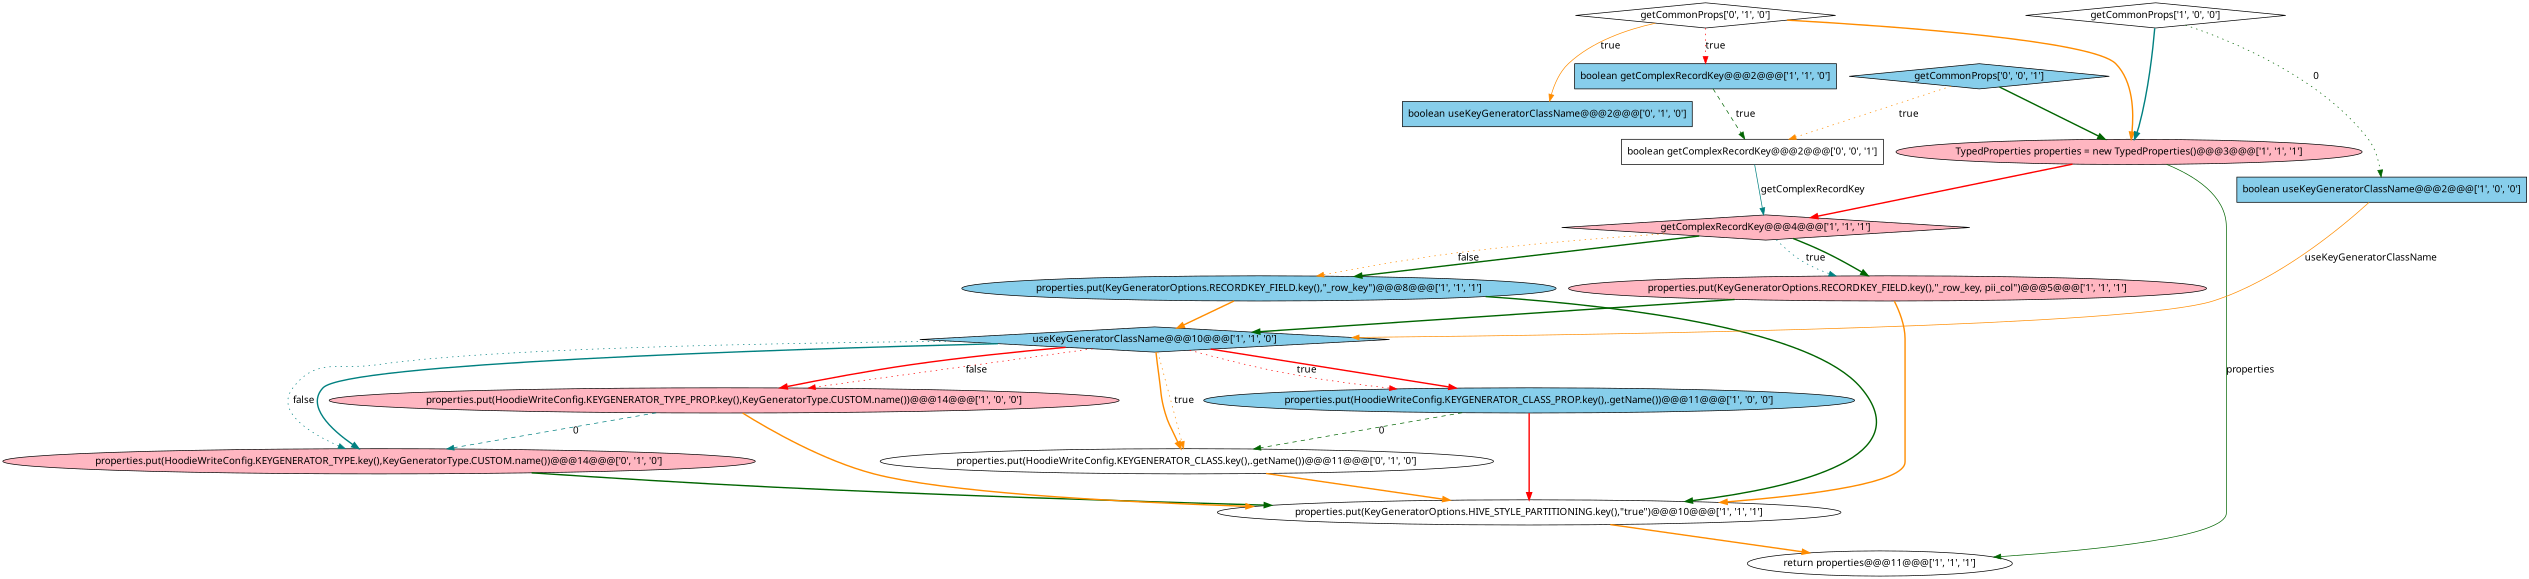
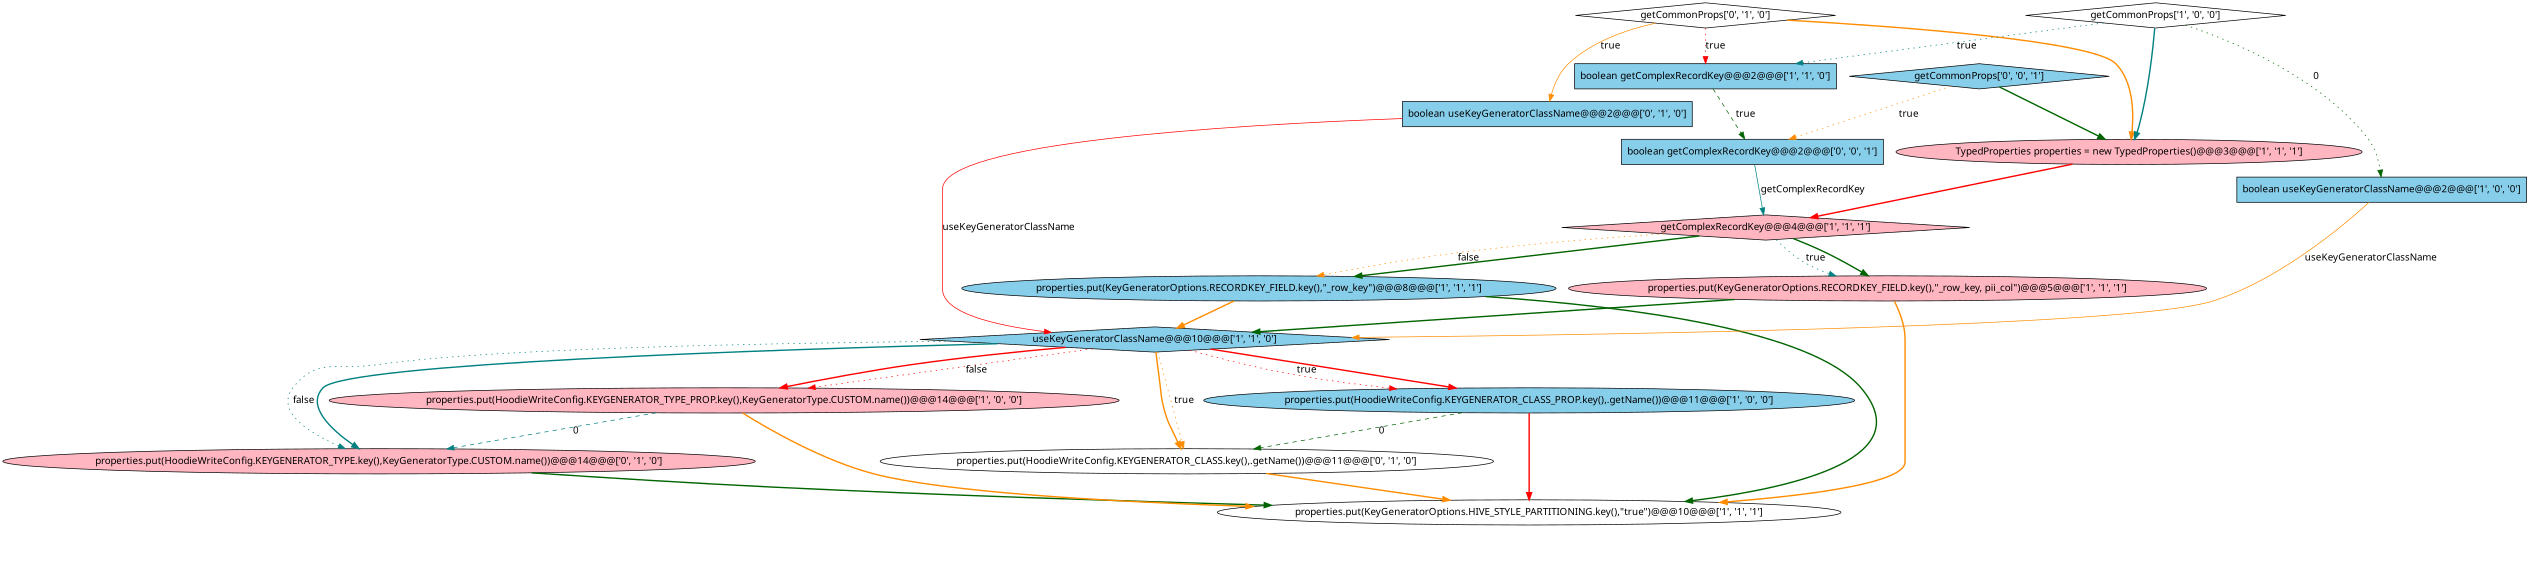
edge "getCommonProps['1', '0', '0']" -> "boolean getComplexRecordKey@@@2@@@['1', '1', '0']": added, label "true"
edge "boolean useKeyGeneratorClassName@@@2@@@['0', '1', '0']" -> "useKeyGeneratorClassName@@@10@@@['1', '1', '0']": added, label "useKeyGeneratorClassName"
node "boolean getComplexRecordKey@@@2@@@['0', '0', '1']": fillcolor white -> skyblue
node "return properties@@@11@@@['1', '1', '1']": removed
